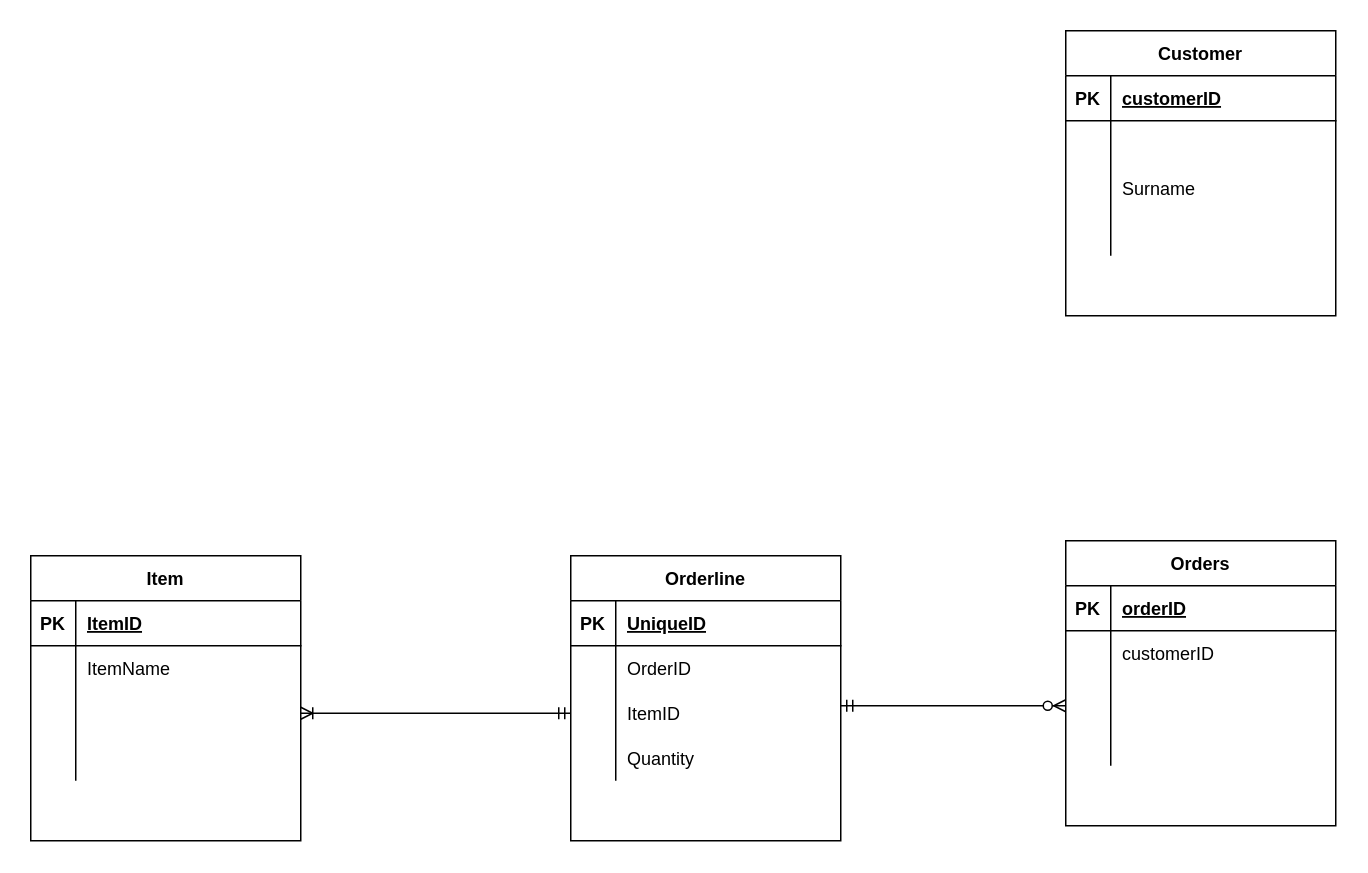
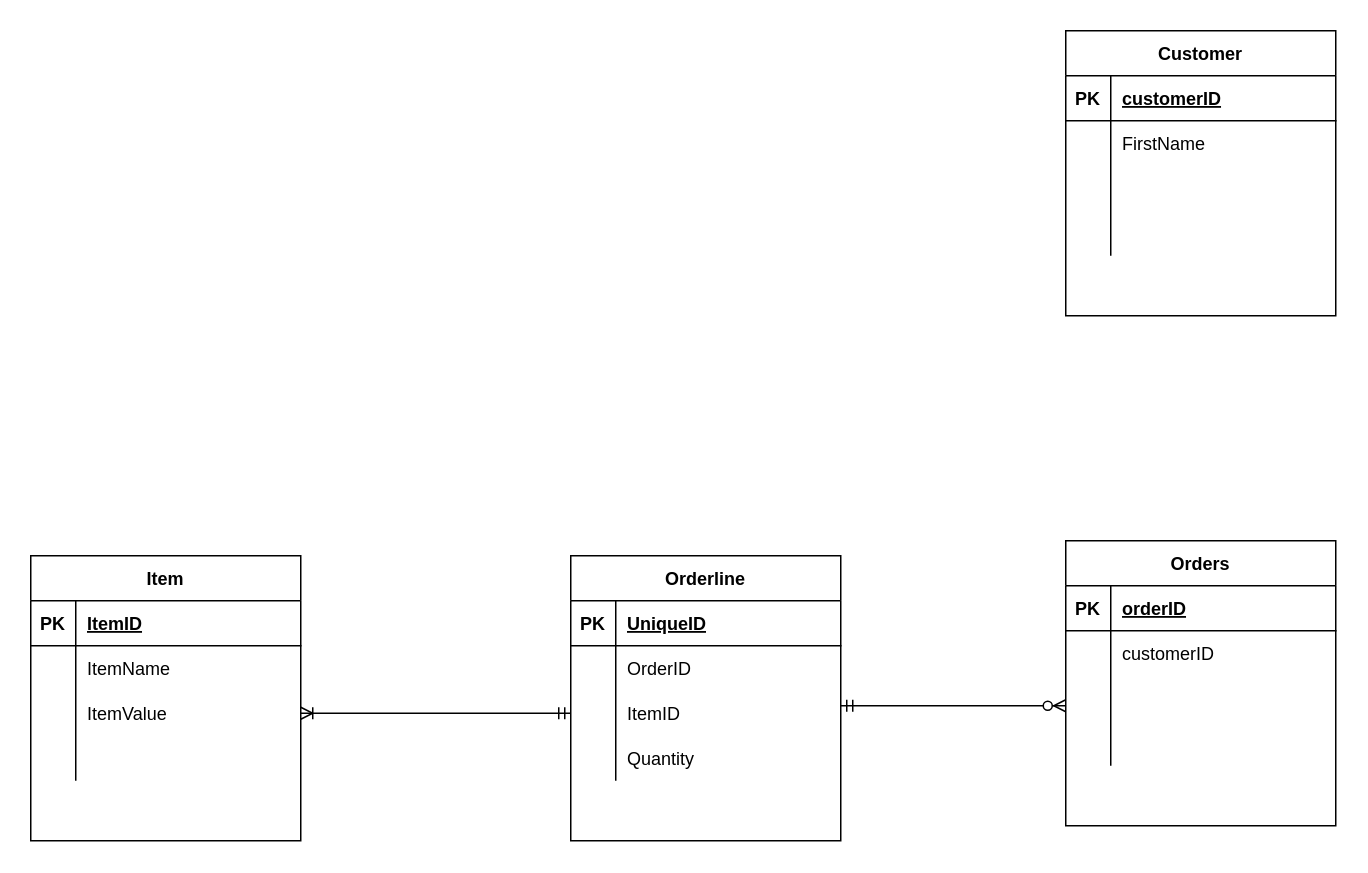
node "FirstName": added
node "Surname": removed
node "ItemValue": added
